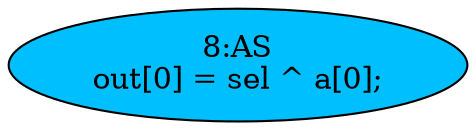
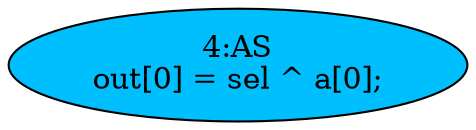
node "8:AS out[0] = sel ^ a[0];": label "8:AS out[0] = sel ^ a[0];" -> "4:AS out[0] = sel ^ a[0];"
